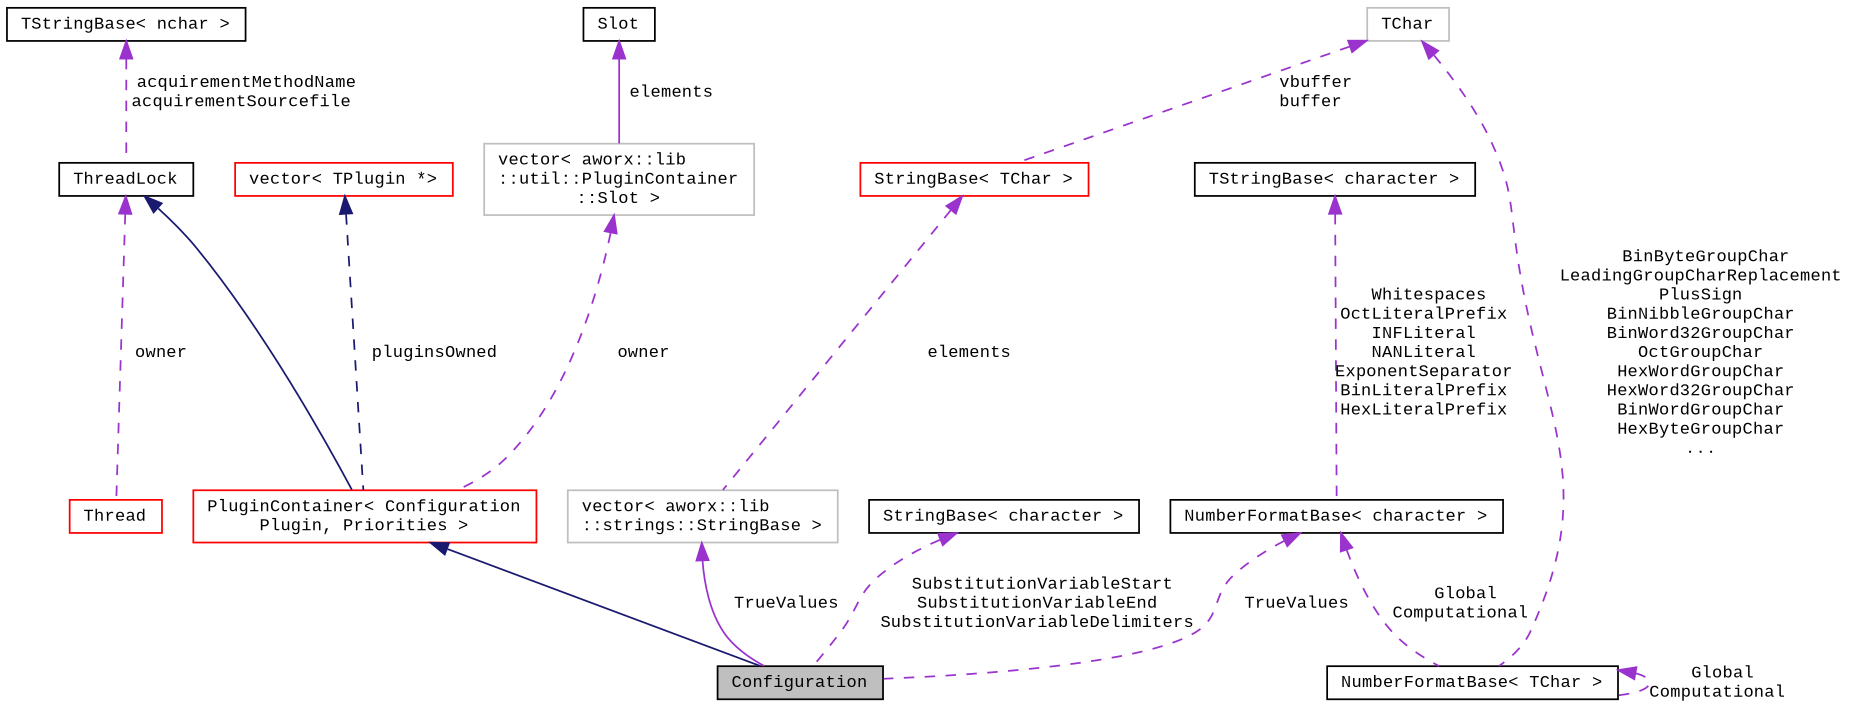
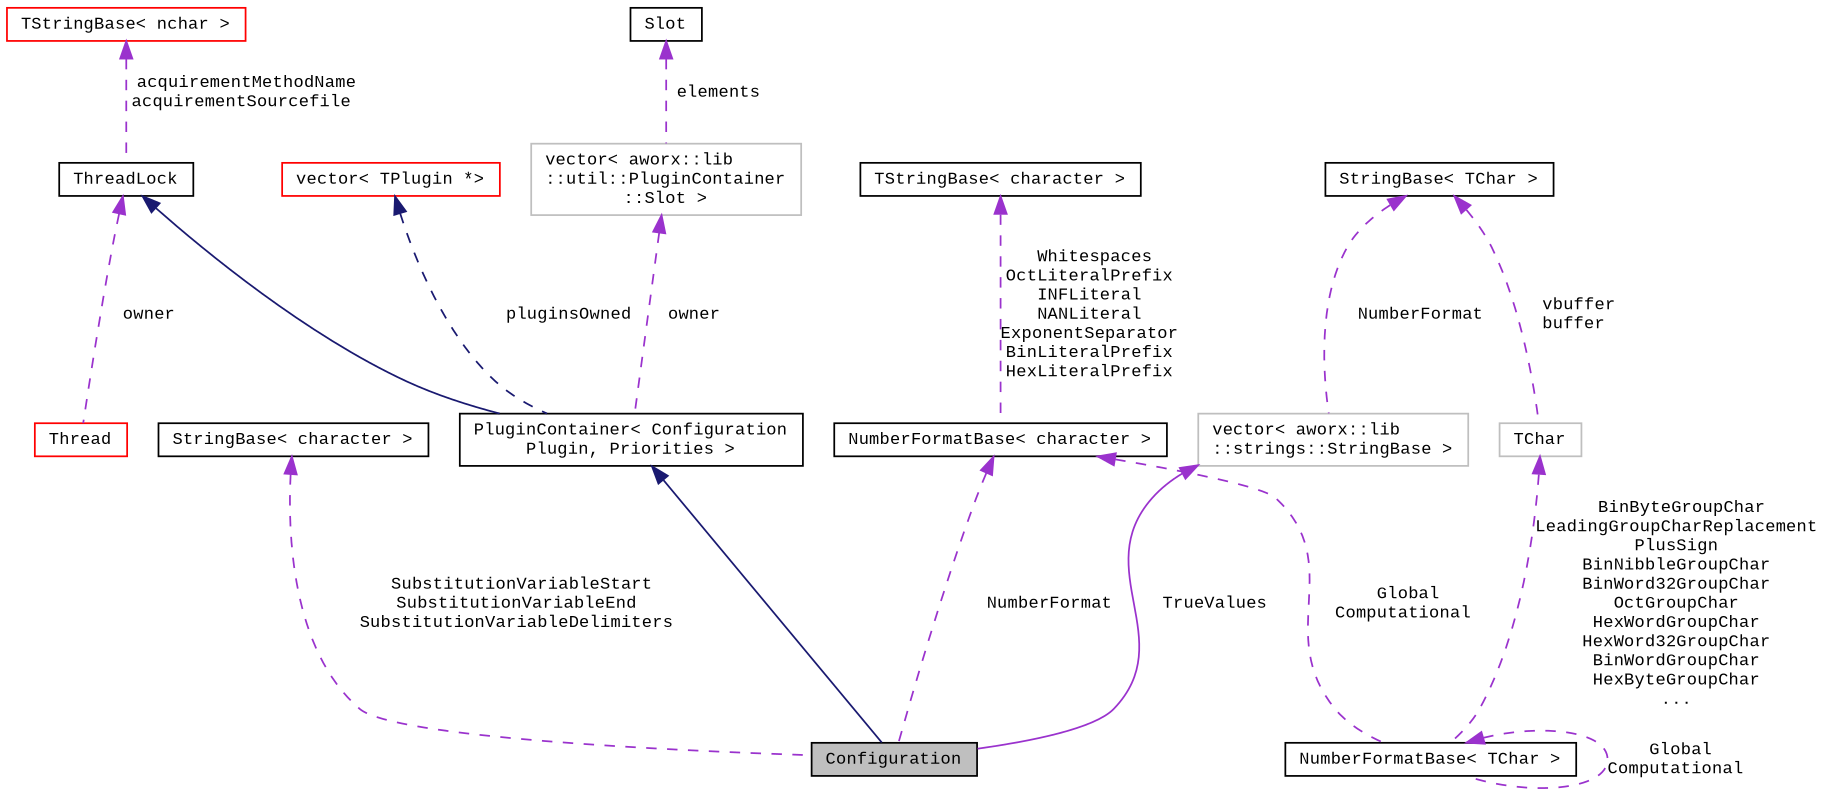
node "TStringBase< nchar >": color black -> red
edge "vector< aworx::lib ::util::PluginContainer ::Slot >" -> "Slot": style solid -> dashed
edge "StringBase< TChar >" -> "TChar": reversed
node "StringBase< TChar >": color red -> black
edge "vector< aworx::lib ::strings::StringBase >" -> "StringBase< TChar >": label " elements" -> " NumberFormat"
node "PluginContainer< Configuration Plugin, Priorities >": color red -> black
edge "Configuration" -> "NumberFormatBase< character >": label " TrueValues" -> " NumberFormat"
